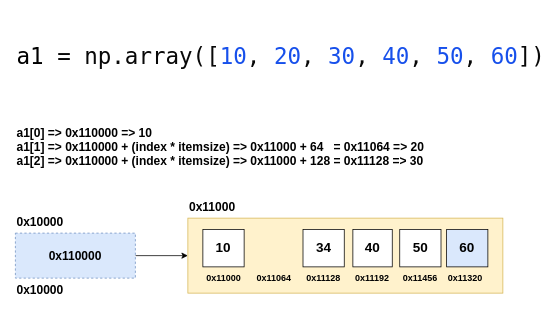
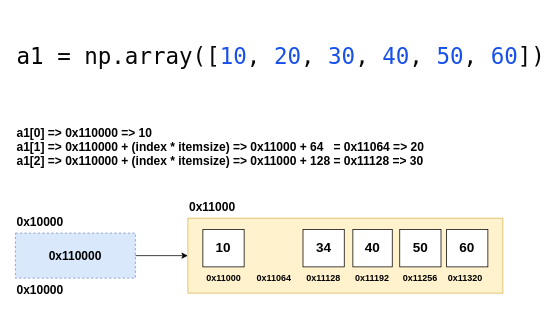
node "60": fillcolor #dae8fc -> #ffffff
node "0x11456": label "0x11456" -> "0x11256"
